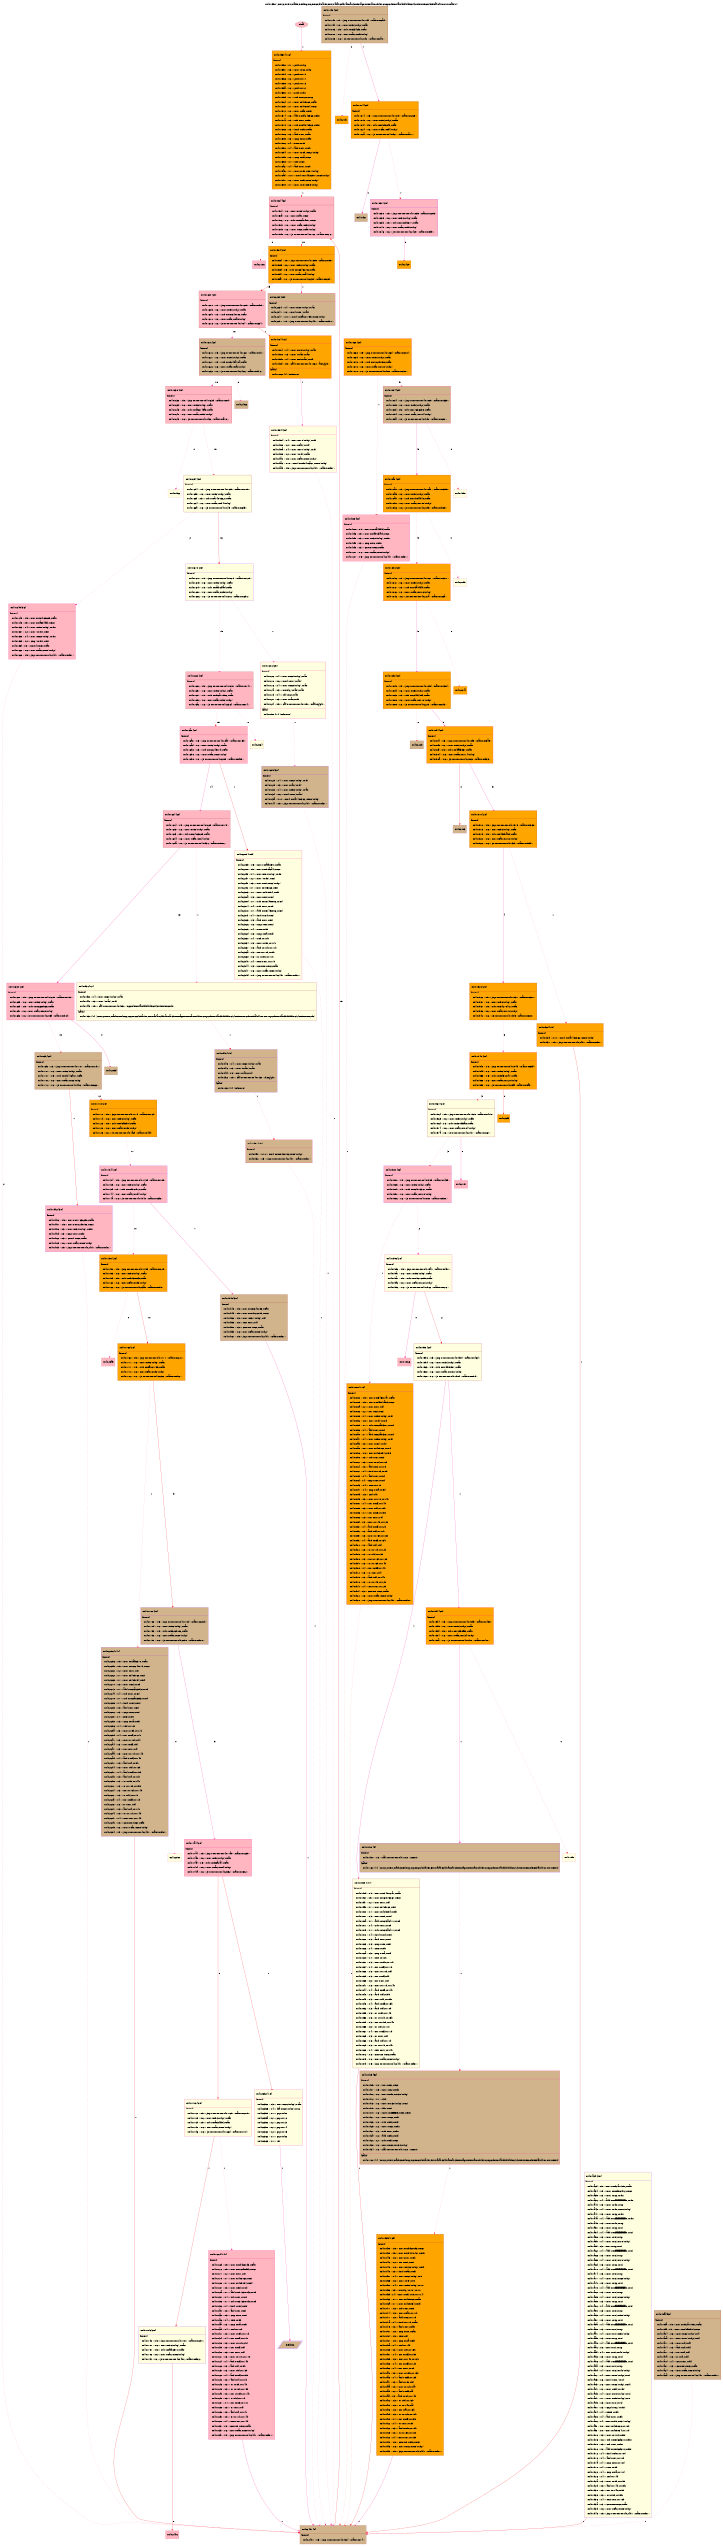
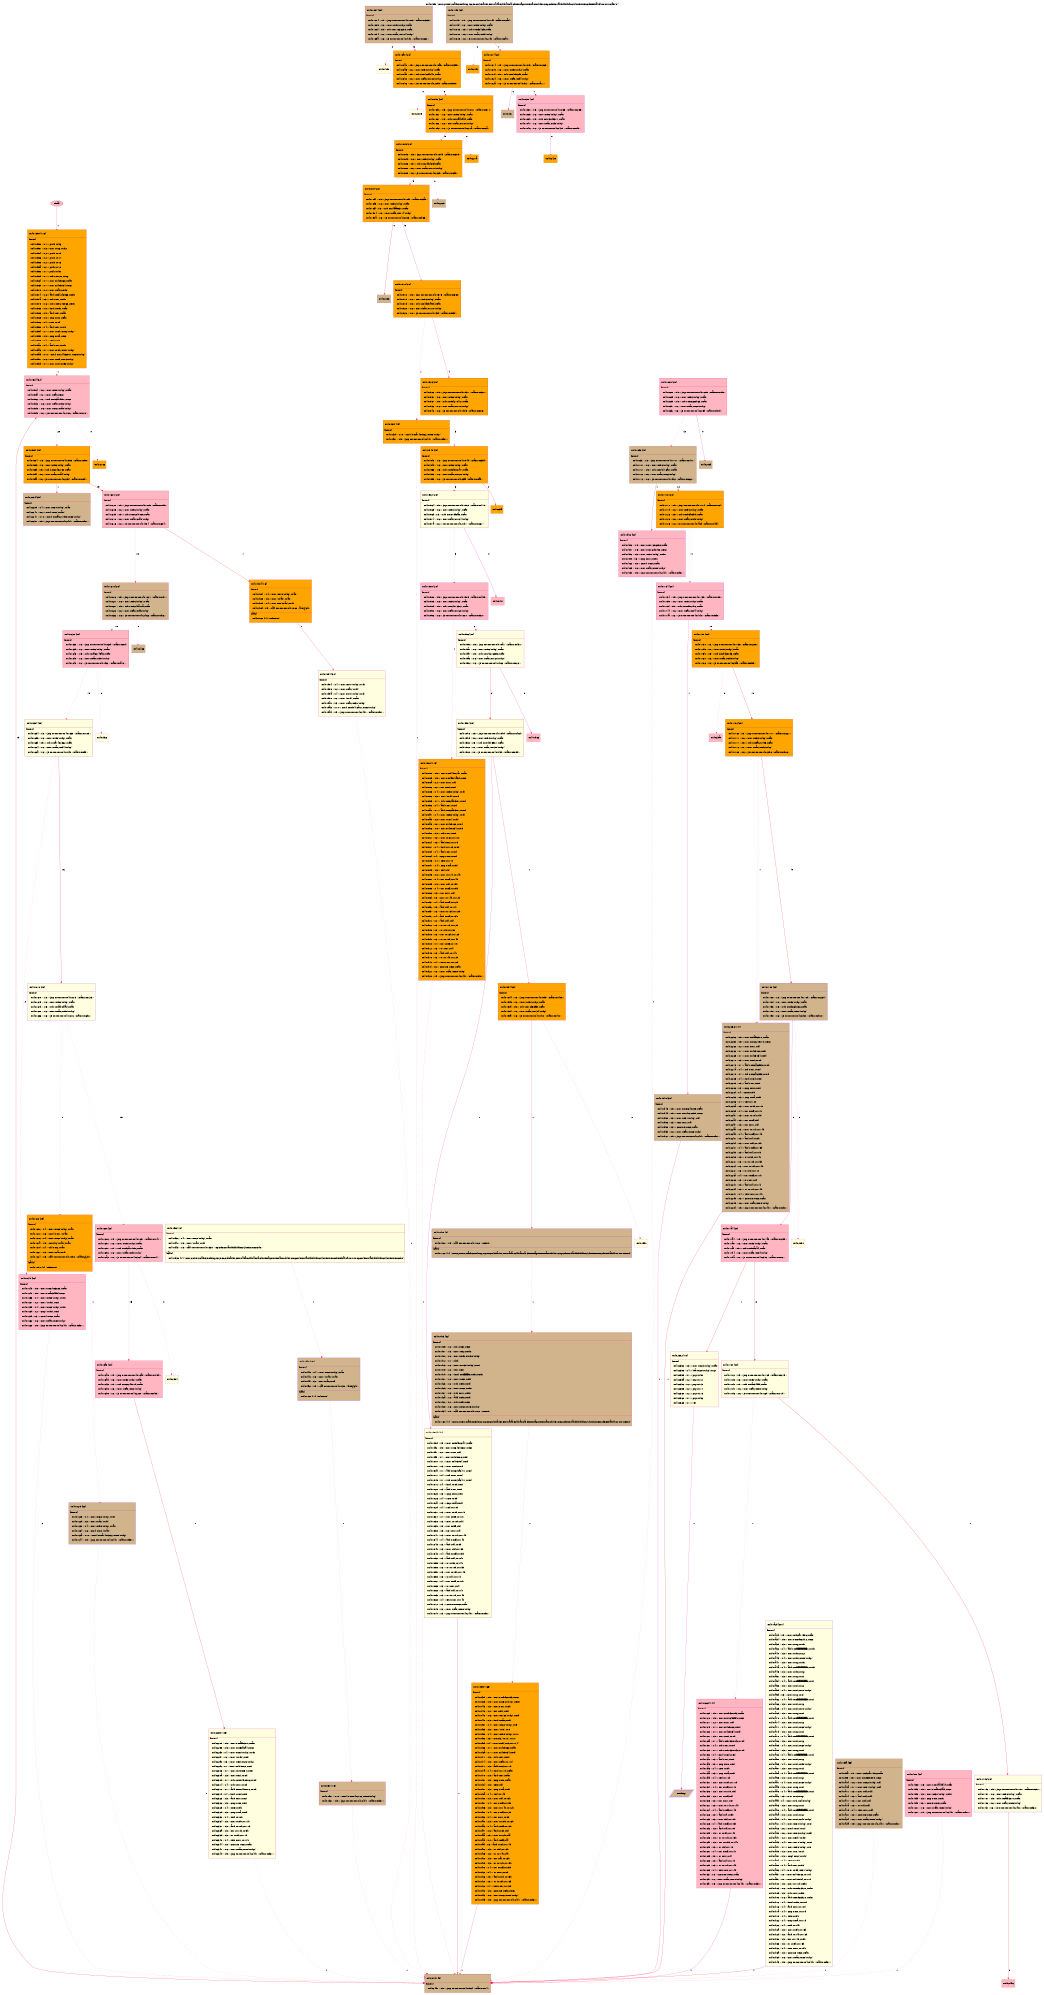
node "0x4021c6": fillcolor lightpink -> orange
node "0x401868 [28]": removed
node "0x401c0c [29]": fillcolor lightyellow -> orange
node "0x4016c4 [28]": removed
edge "0x401f2d [15]" -> "0x4024d1 [5]": style solid -> dotted
